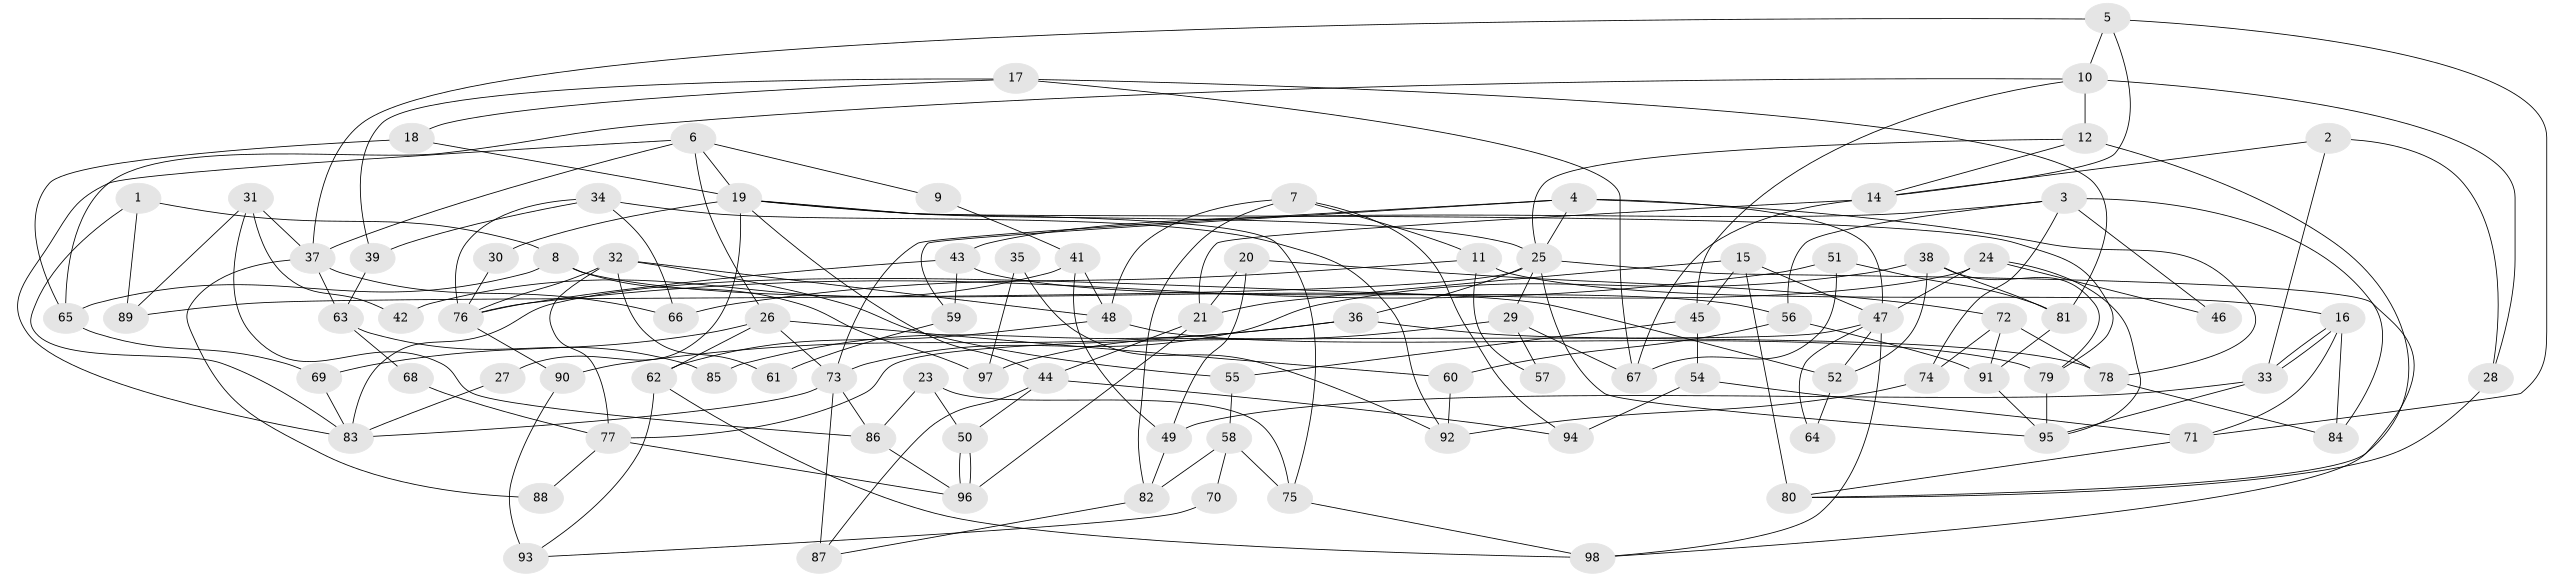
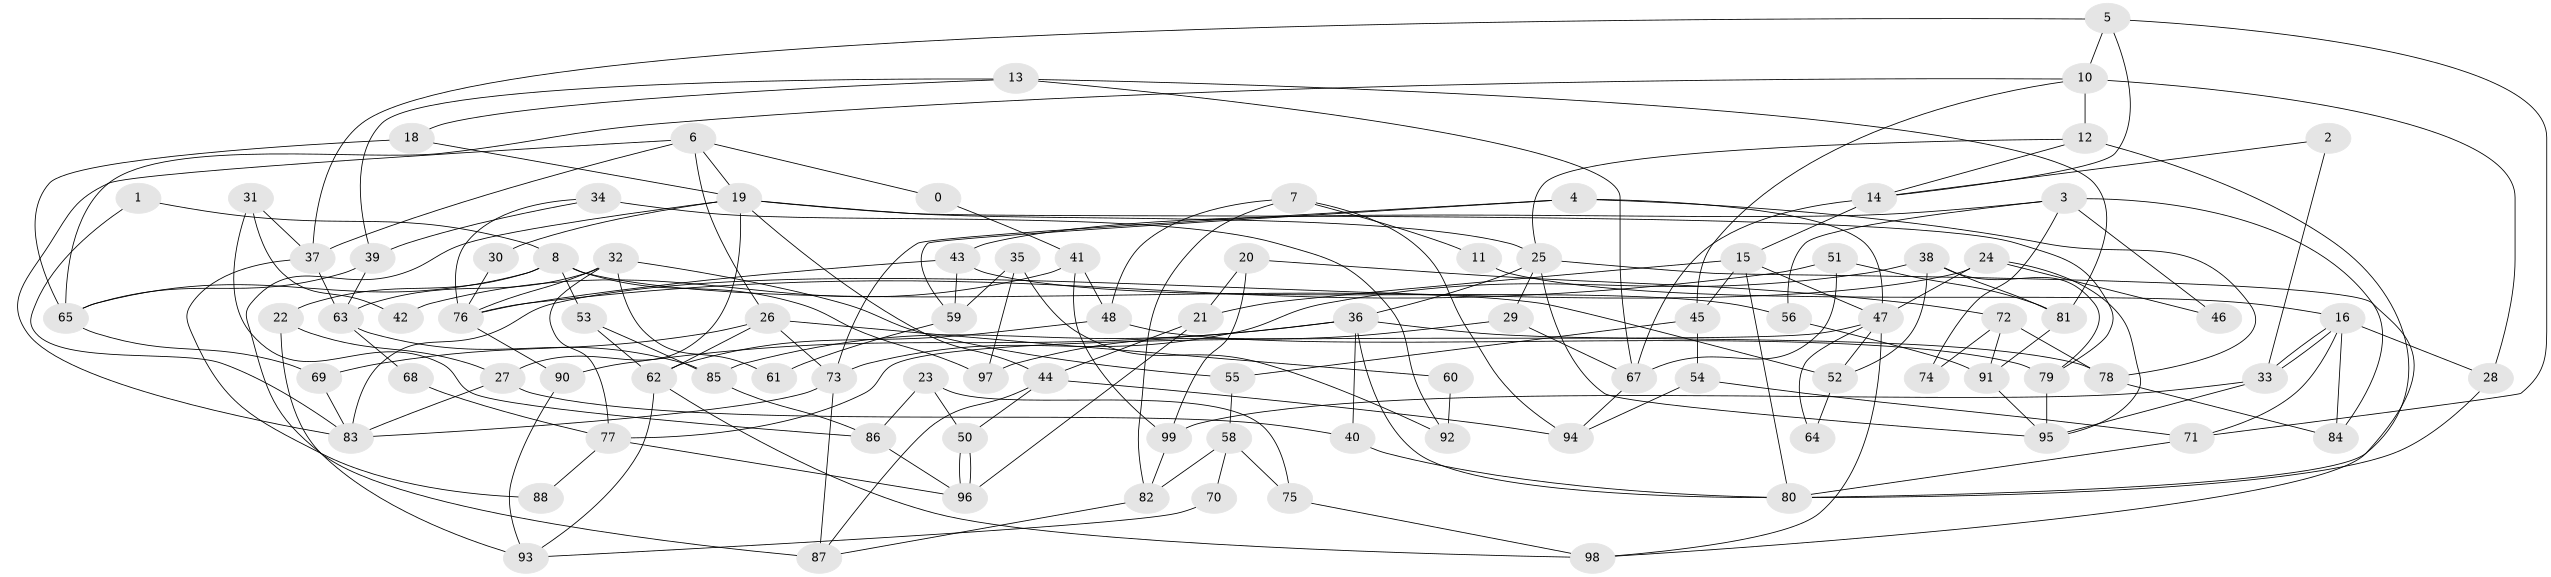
node "17": label "17" -> "13"
node "9": label "9" -> "0"
edge "2" -- "28": now "16" -- "28"
edge "19" -- "75": now "19" -- "87"
edge "14" -- "21": now "14" -- "15"
edge "4" -- "25": removed
edge "39" -- "65": added
edge "35" -- "59": added
edge "32" -- "48": now "32" -- "63"
node "89": removed
node "22": added
node "53": added
node "66": removed
edge "56" -- "60": removed
node "57": removed
edge "73" -- "86": now "85" -- "86"
edge "67" -- "94": added
edge "74" -- "92": removed
node "49": label "49" -> "99"
node "40": added
edge "36" -- "80": added
